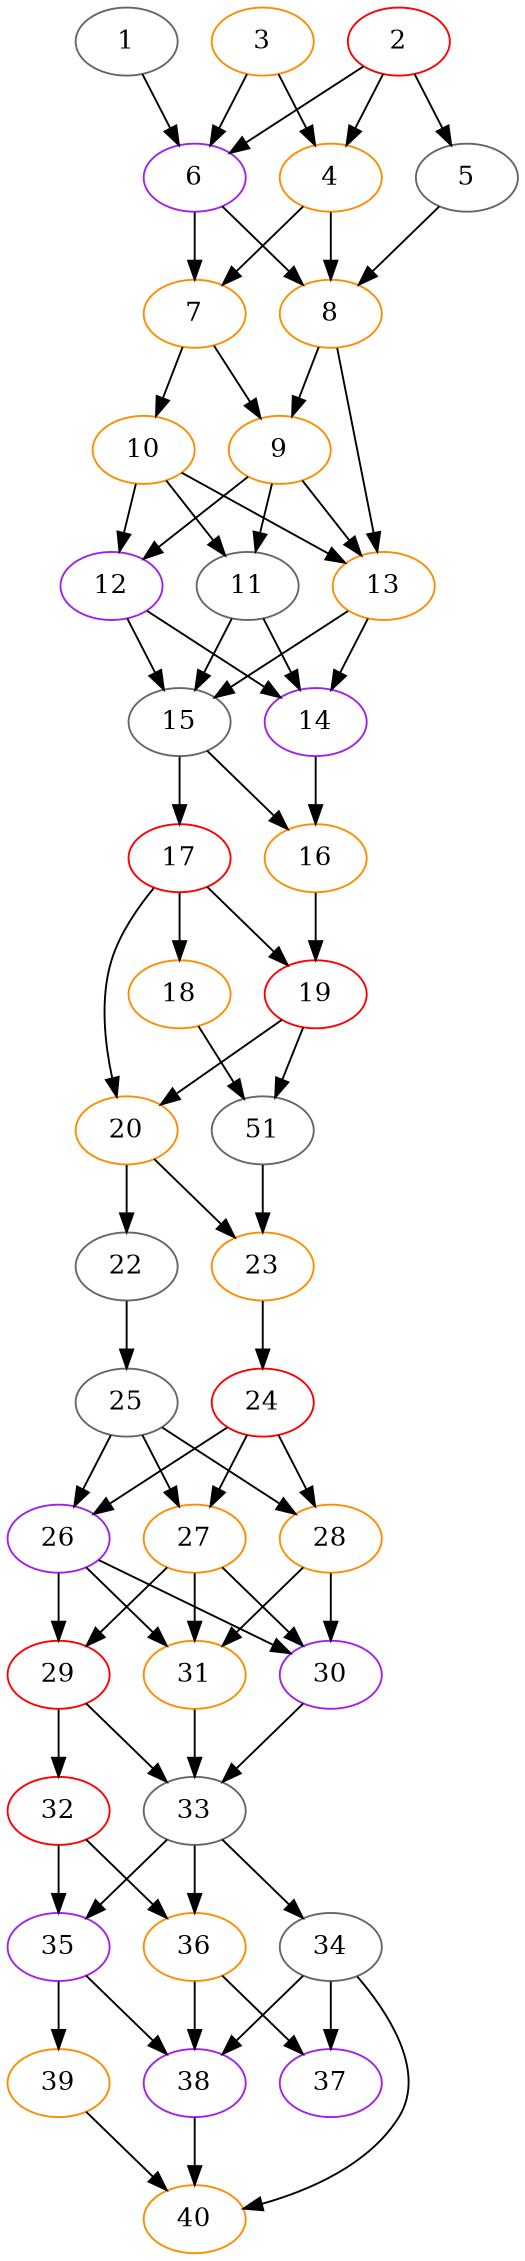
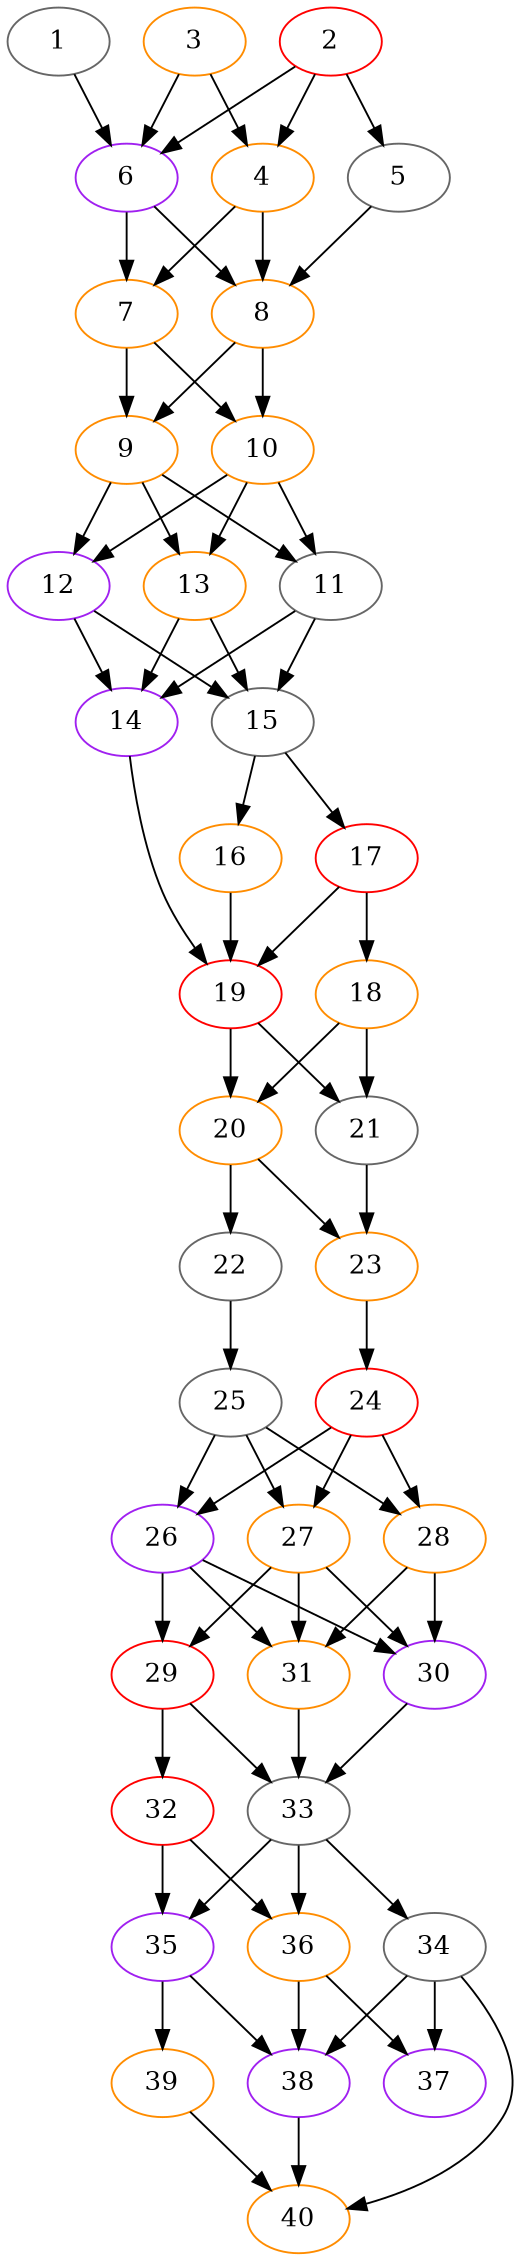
edge "8" -> "13": now "8" -> "10"
edge "14" -> "16": now "14" -> "19"
edge "17" -> "20": now "18" -> "20"
node "51": label "51" -> "21"
